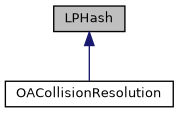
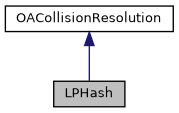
edge "OACollisionResolution" -> "LPHash": reversed
